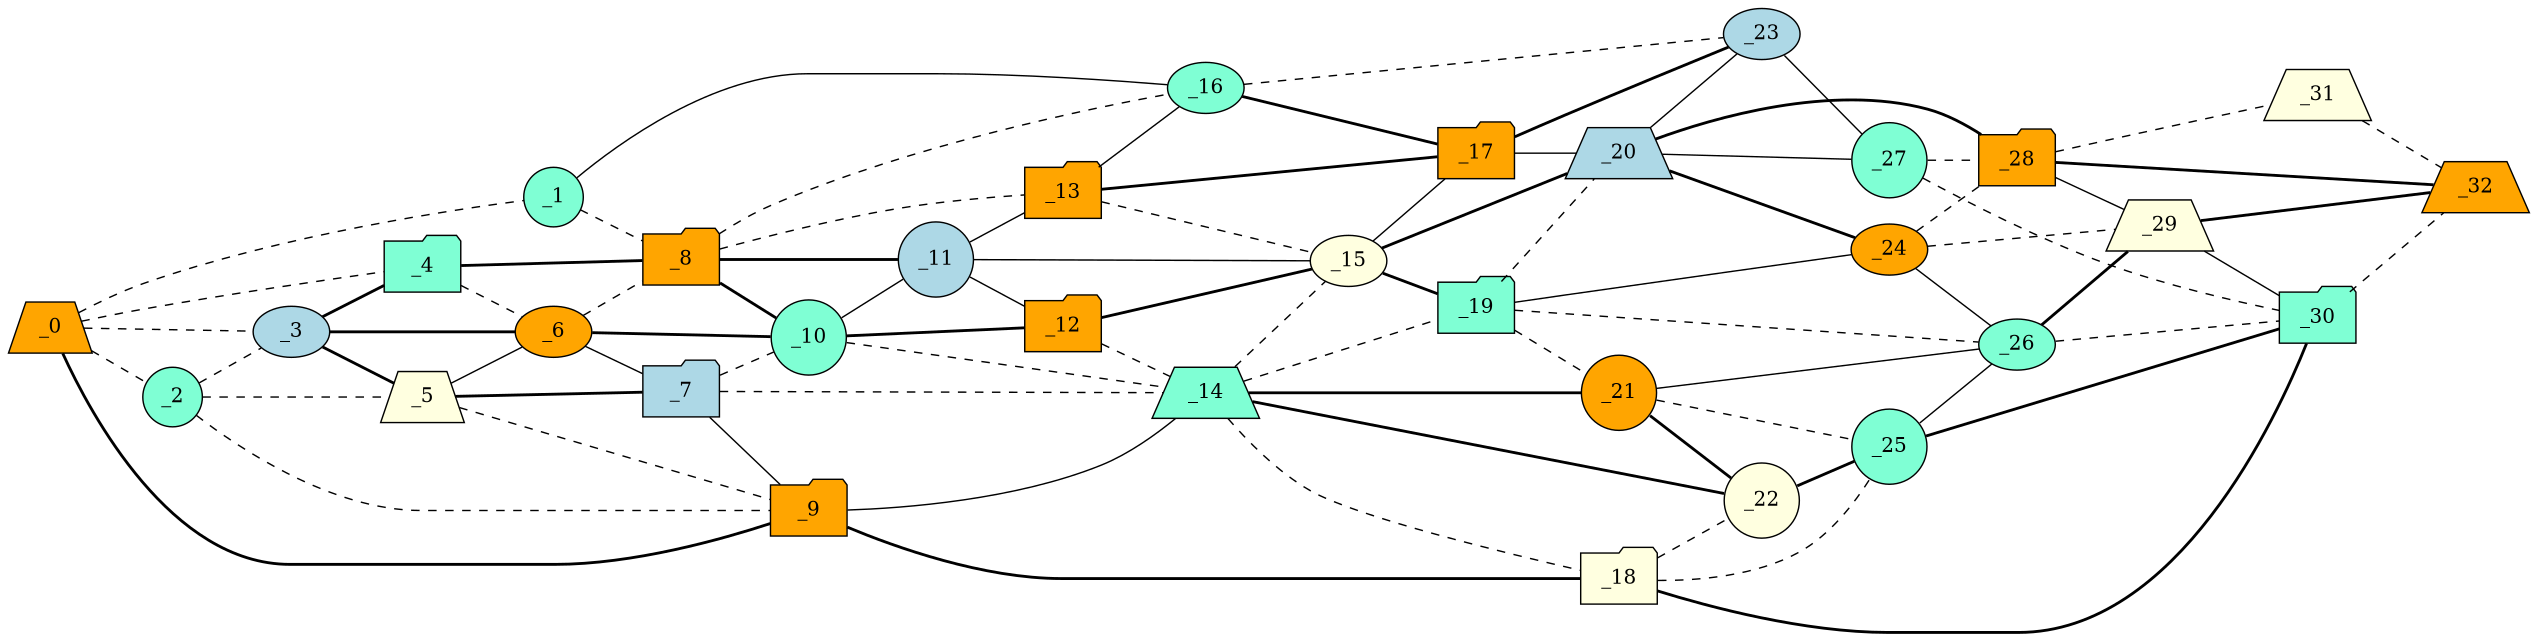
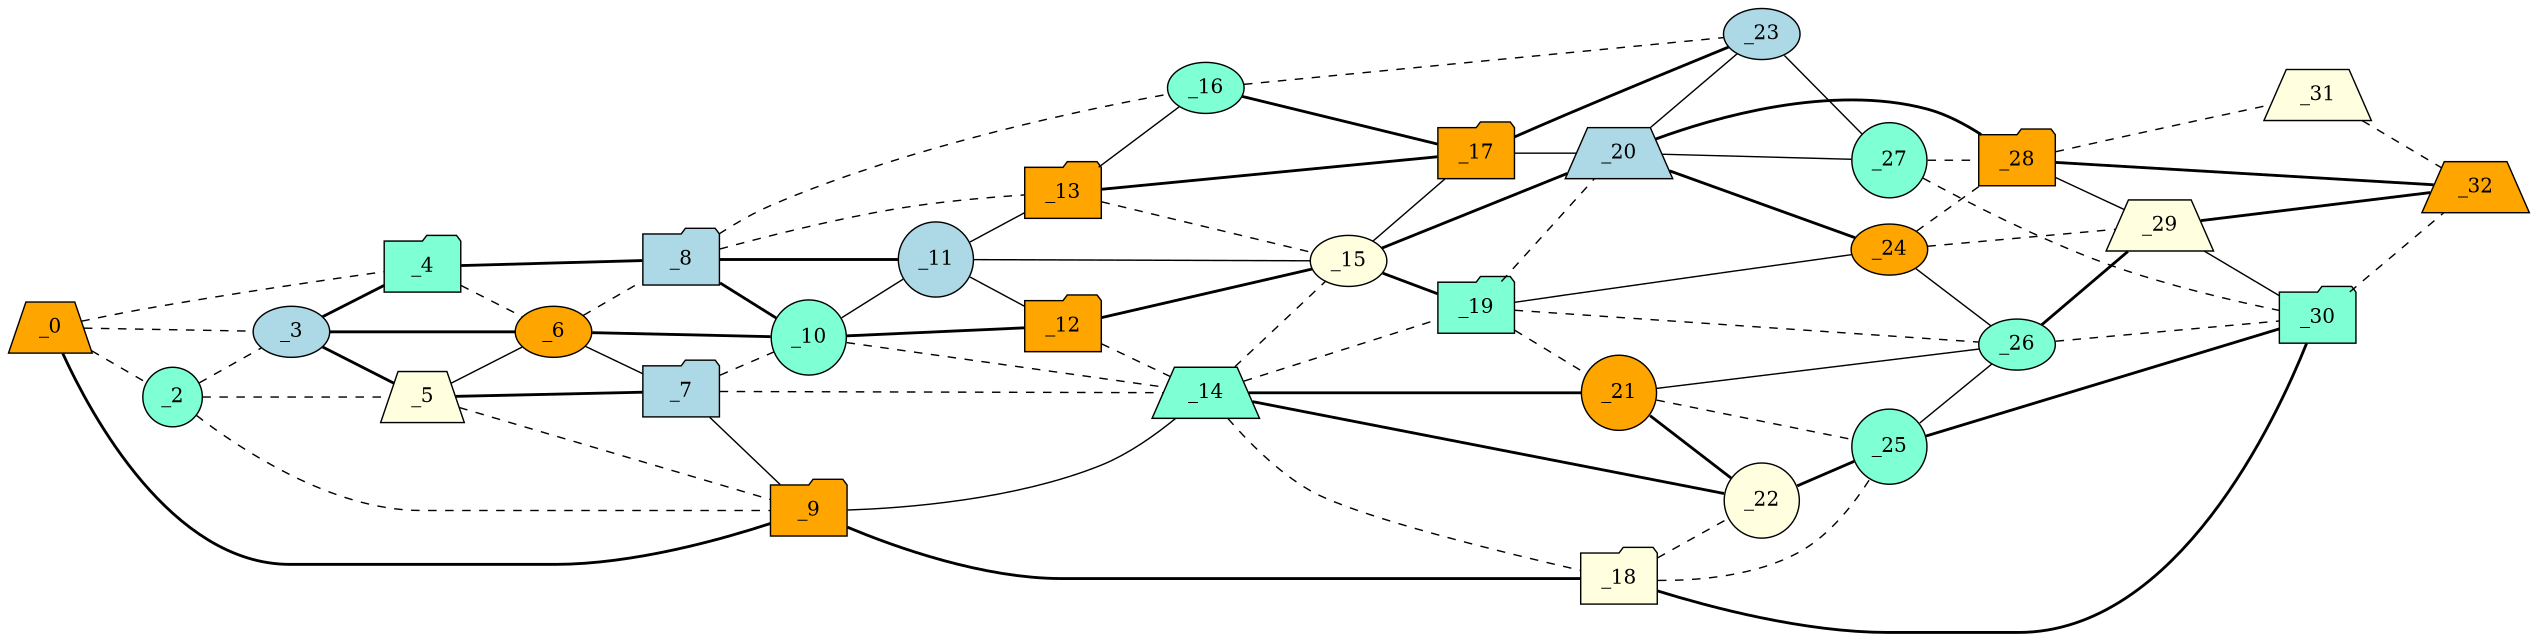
node "_1": removed
node "_8": fillcolor orange -> lightblue
